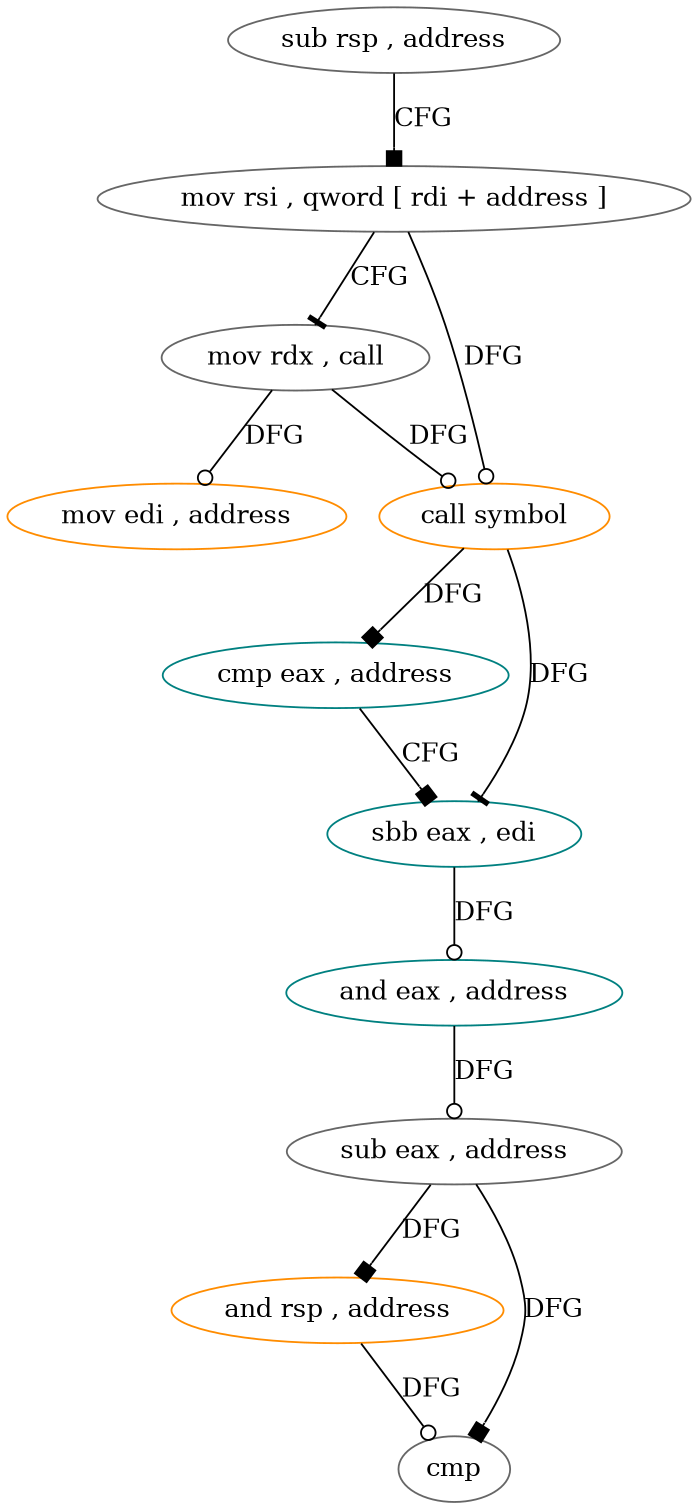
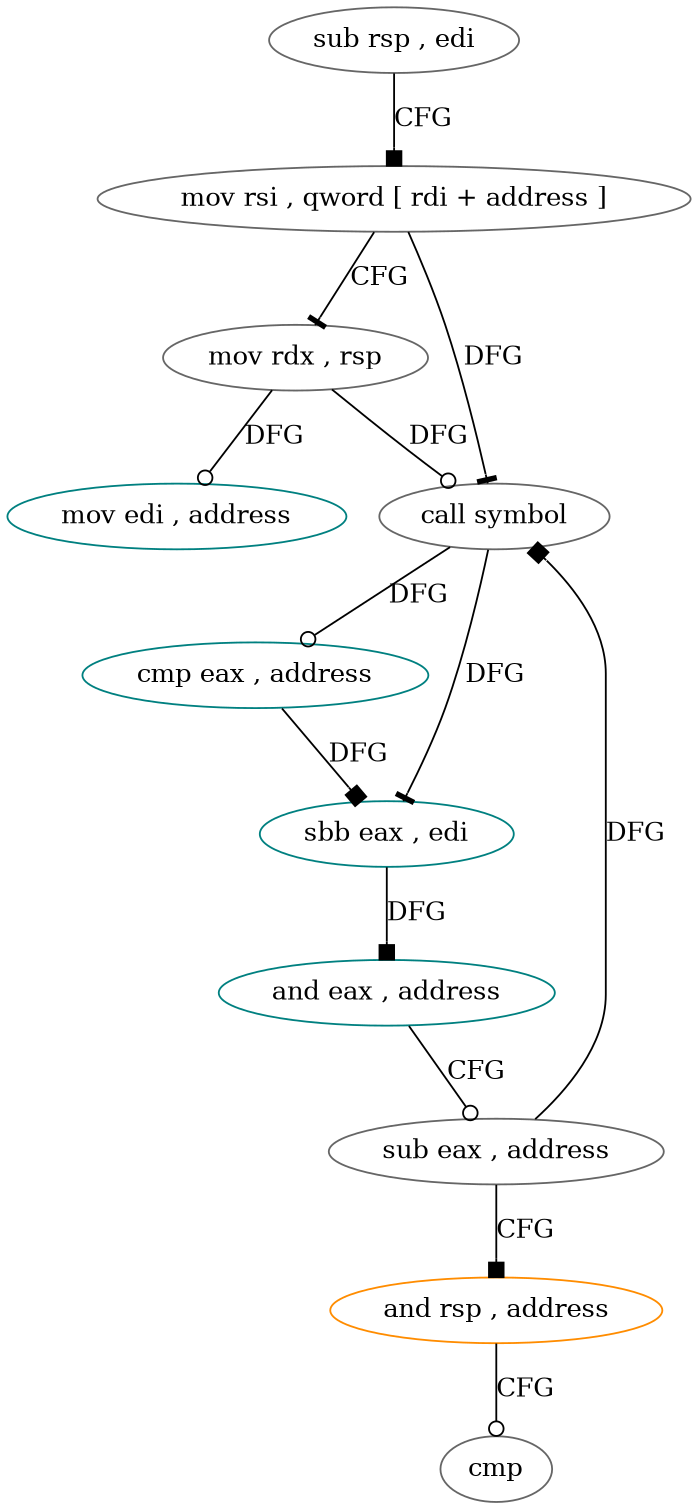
node "sub rsp , address": label "sub rsp , address" -> "sub rsp , edi"
edge "mov rsi , qword [ rdi + address ]" -> "call symbol": arrowhead odot -> tee
node "mov rdx , call": label "mov rdx , call" -> "mov rdx , rsp"
node "mov edi , address": color darkorange -> teal
node "call symbol": color darkorange -> gray40
edge "call symbol" -> "cmp eax , address": arrowhead box -> odot
edge "cmp eax , address" -> "sbb eax , edi": label "CFG" -> "DFG"
edge "sbb eax , edi" -> "and eax , address": arrowhead odot -> box
edge "and eax , address" -> "sub eax , address": label "DFG" -> "CFG"
edge "sub eax , address" -> "and rsp , address": label "DFG" -> "CFG"
edge "sub eax , address" -> "cmp": now "sub eax , address" -> "call symbol"
edge "and rsp , address" -> "cmp": label "DFG" -> "CFG"
